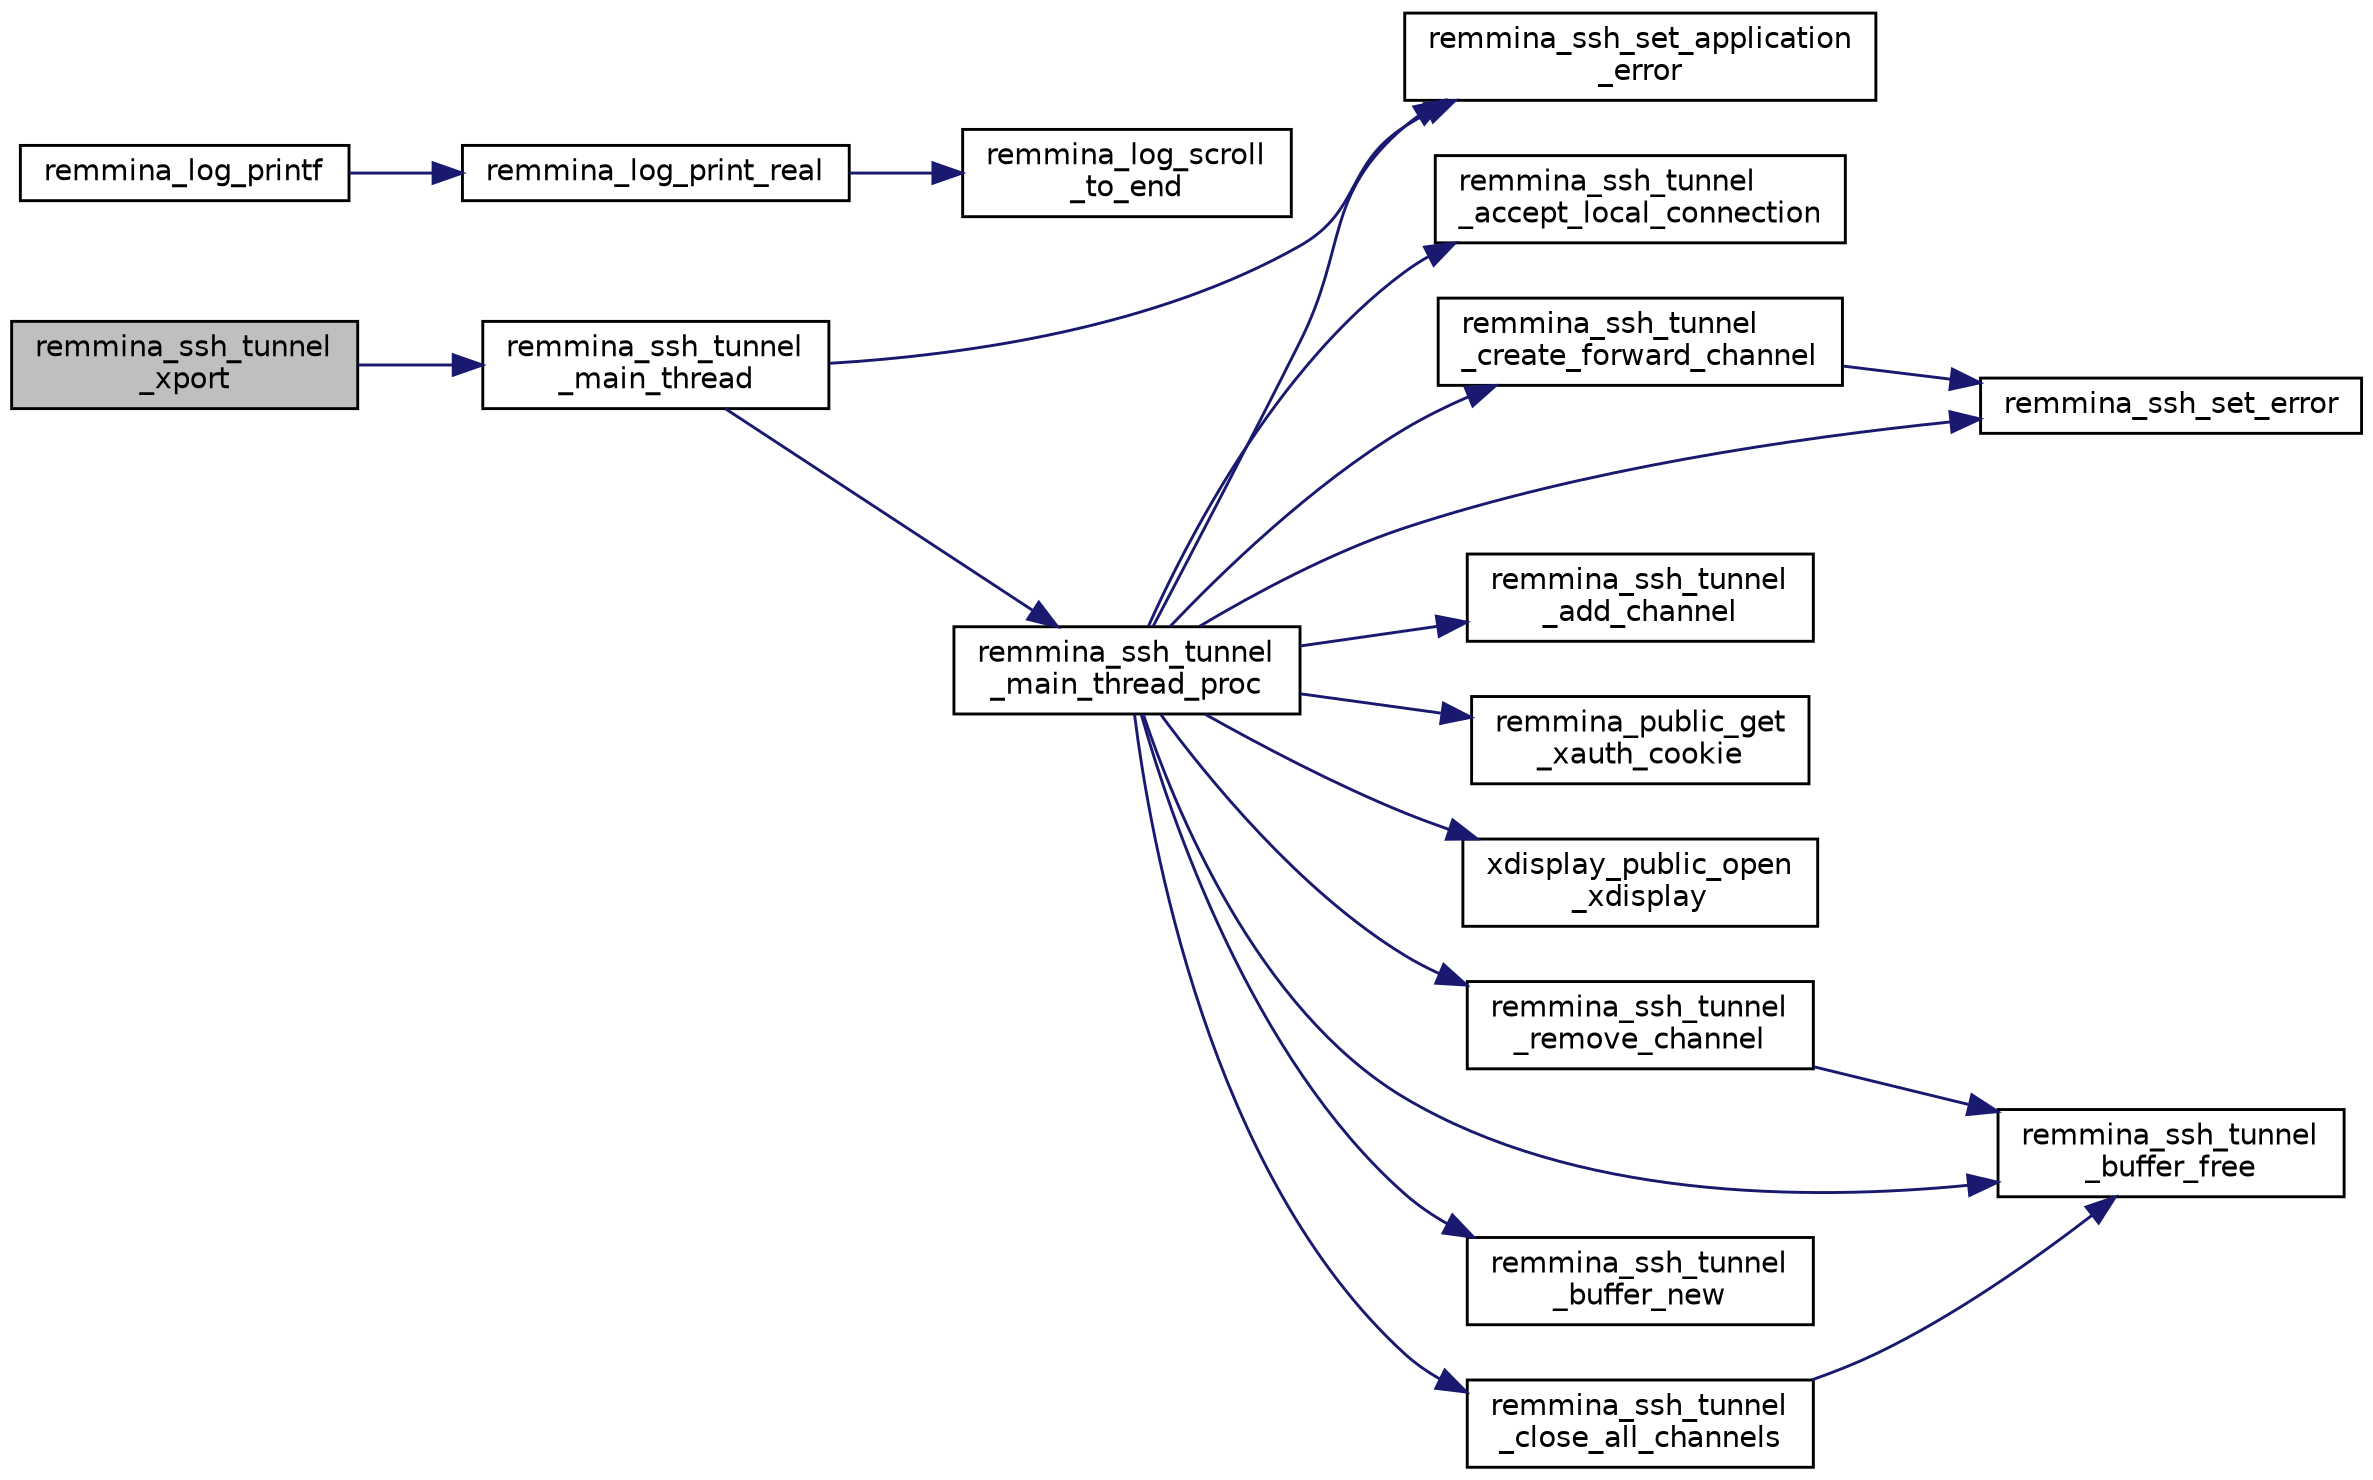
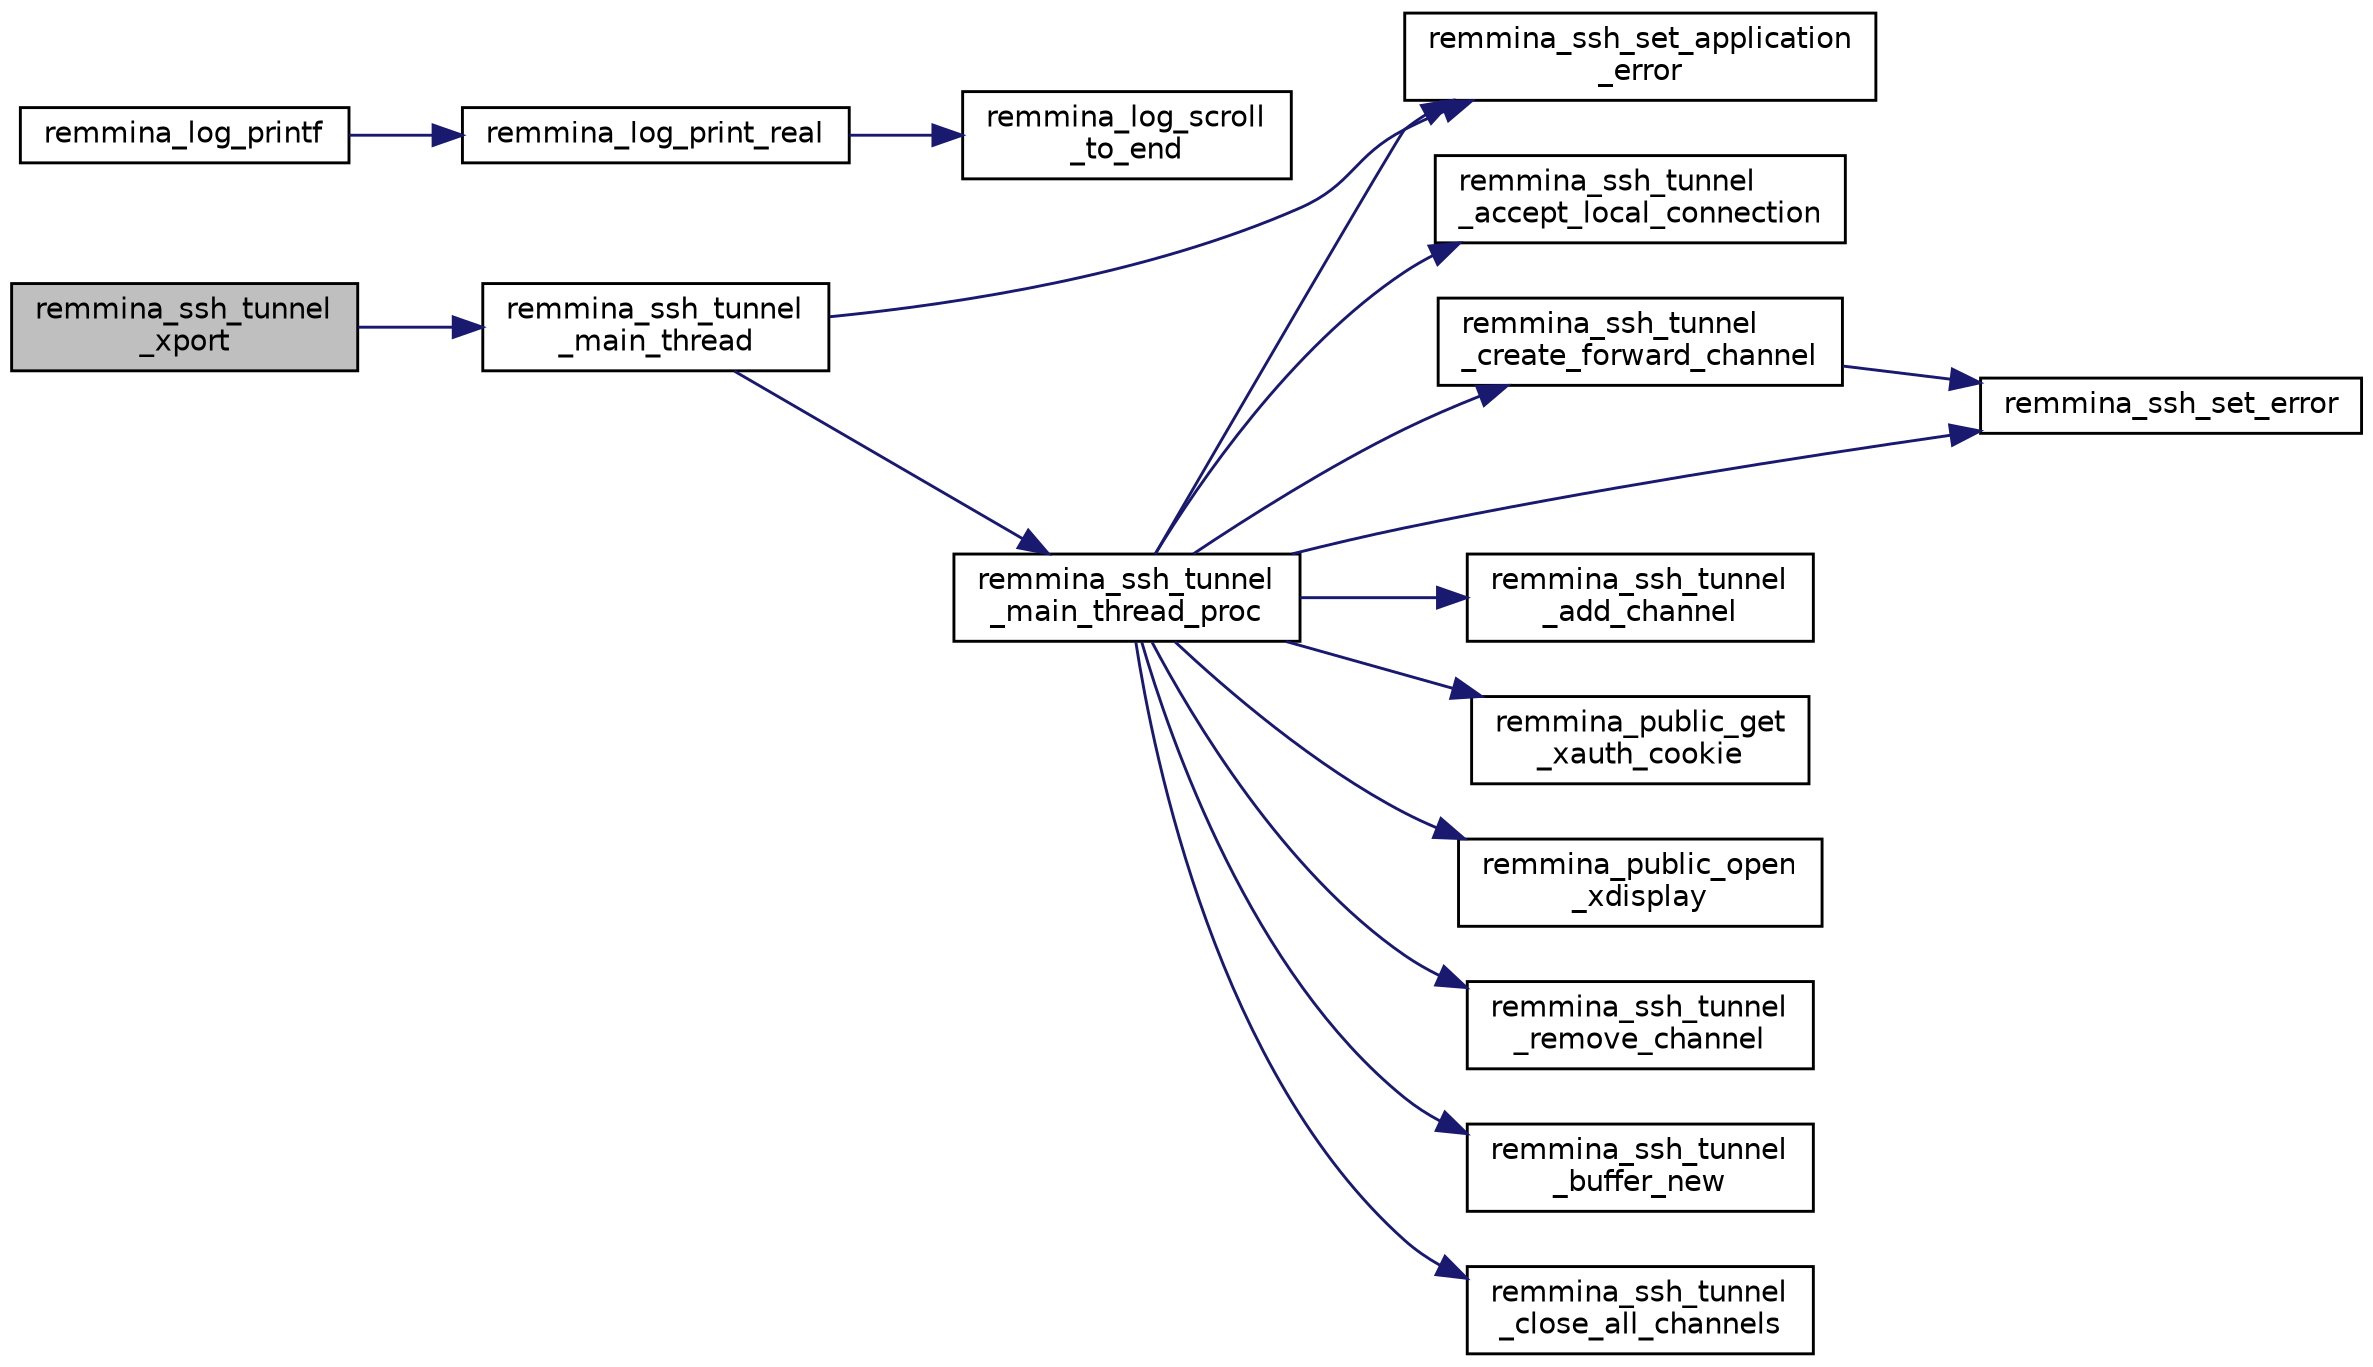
node "xdisplay_public_open _xdisplay": label "xdisplay_public_open _xdisplay" -> "remmina_public_open _xdisplay"
node "remmina_ssh_tunnel _buffer_free": removed
